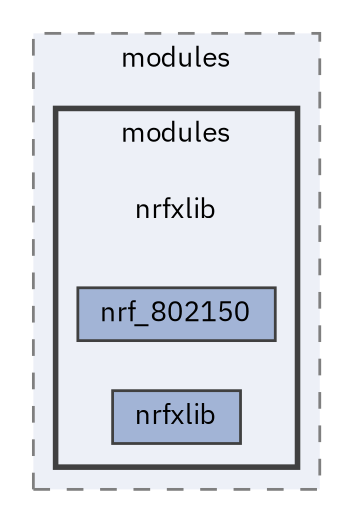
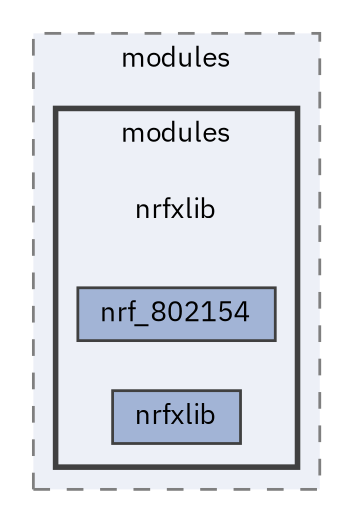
node "nrf_802150": label "nrf_802150" -> "nrf_802154"
